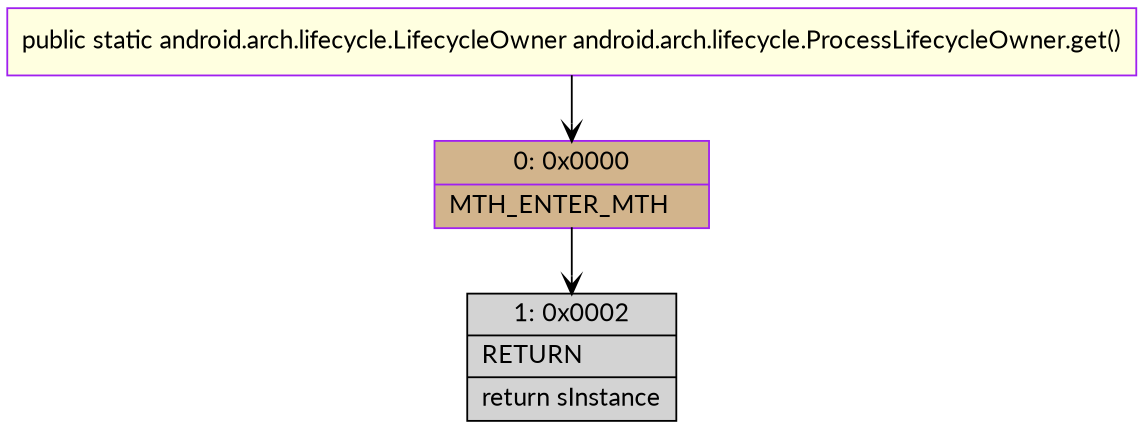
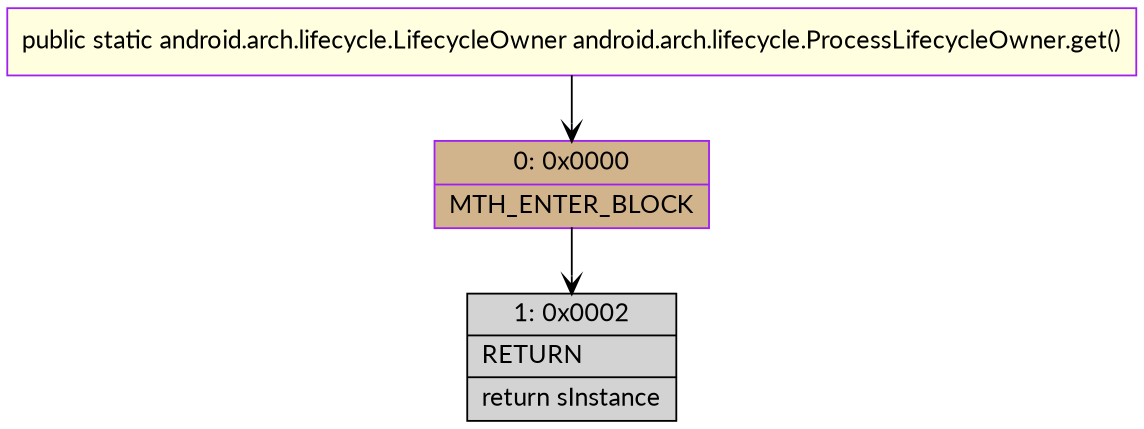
node "0: 0x0000": text "MTH_ENTER_MTH" -> "MTH_ENTER_BLOCK"
